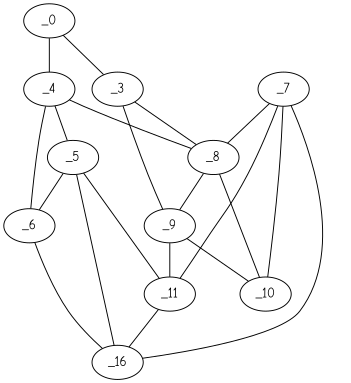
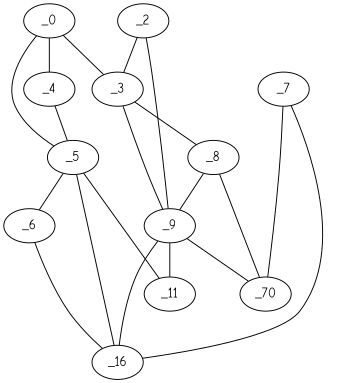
node "_2": added
edge "_0" -- "_5": added
edge "_4" -- "_8": removed
edge "_7" -- "_8": removed
edge "_4" -- "_6": removed
edge "_7" -- "_11": removed
node "_10": label "_10" -> "_70"
edge "_11" -- "_16": now "_9" -- "_16"
